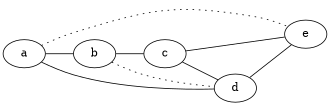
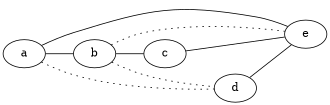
edge "e" -- "a": style dotted -> solid
edge "e" -- "b": added
edge "c" -- "d": removed
edge "a" -- "d": style solid -> dotted
